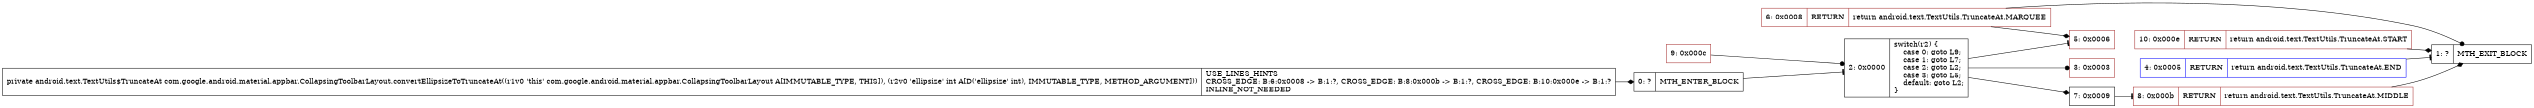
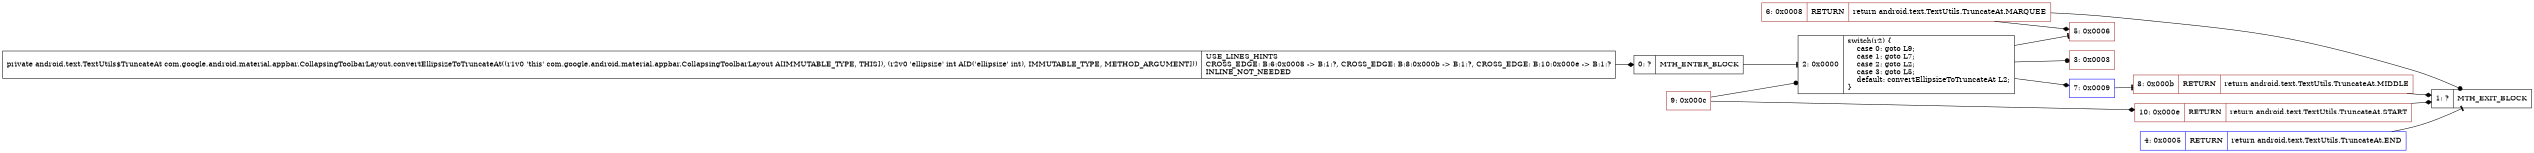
node "2: 0x0000": text "default: goto L2;" -> "default: convertEllipsizeToTruncateAt L2;"
node "7: 0x0009": color black -> blue
edge "9: 0x000c" -> "10: 0x000e": added
